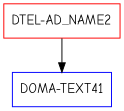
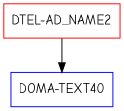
node "DOMA-TEXT41": label "DOMA-TEXT41" -> "DOMA-TEXT40"
